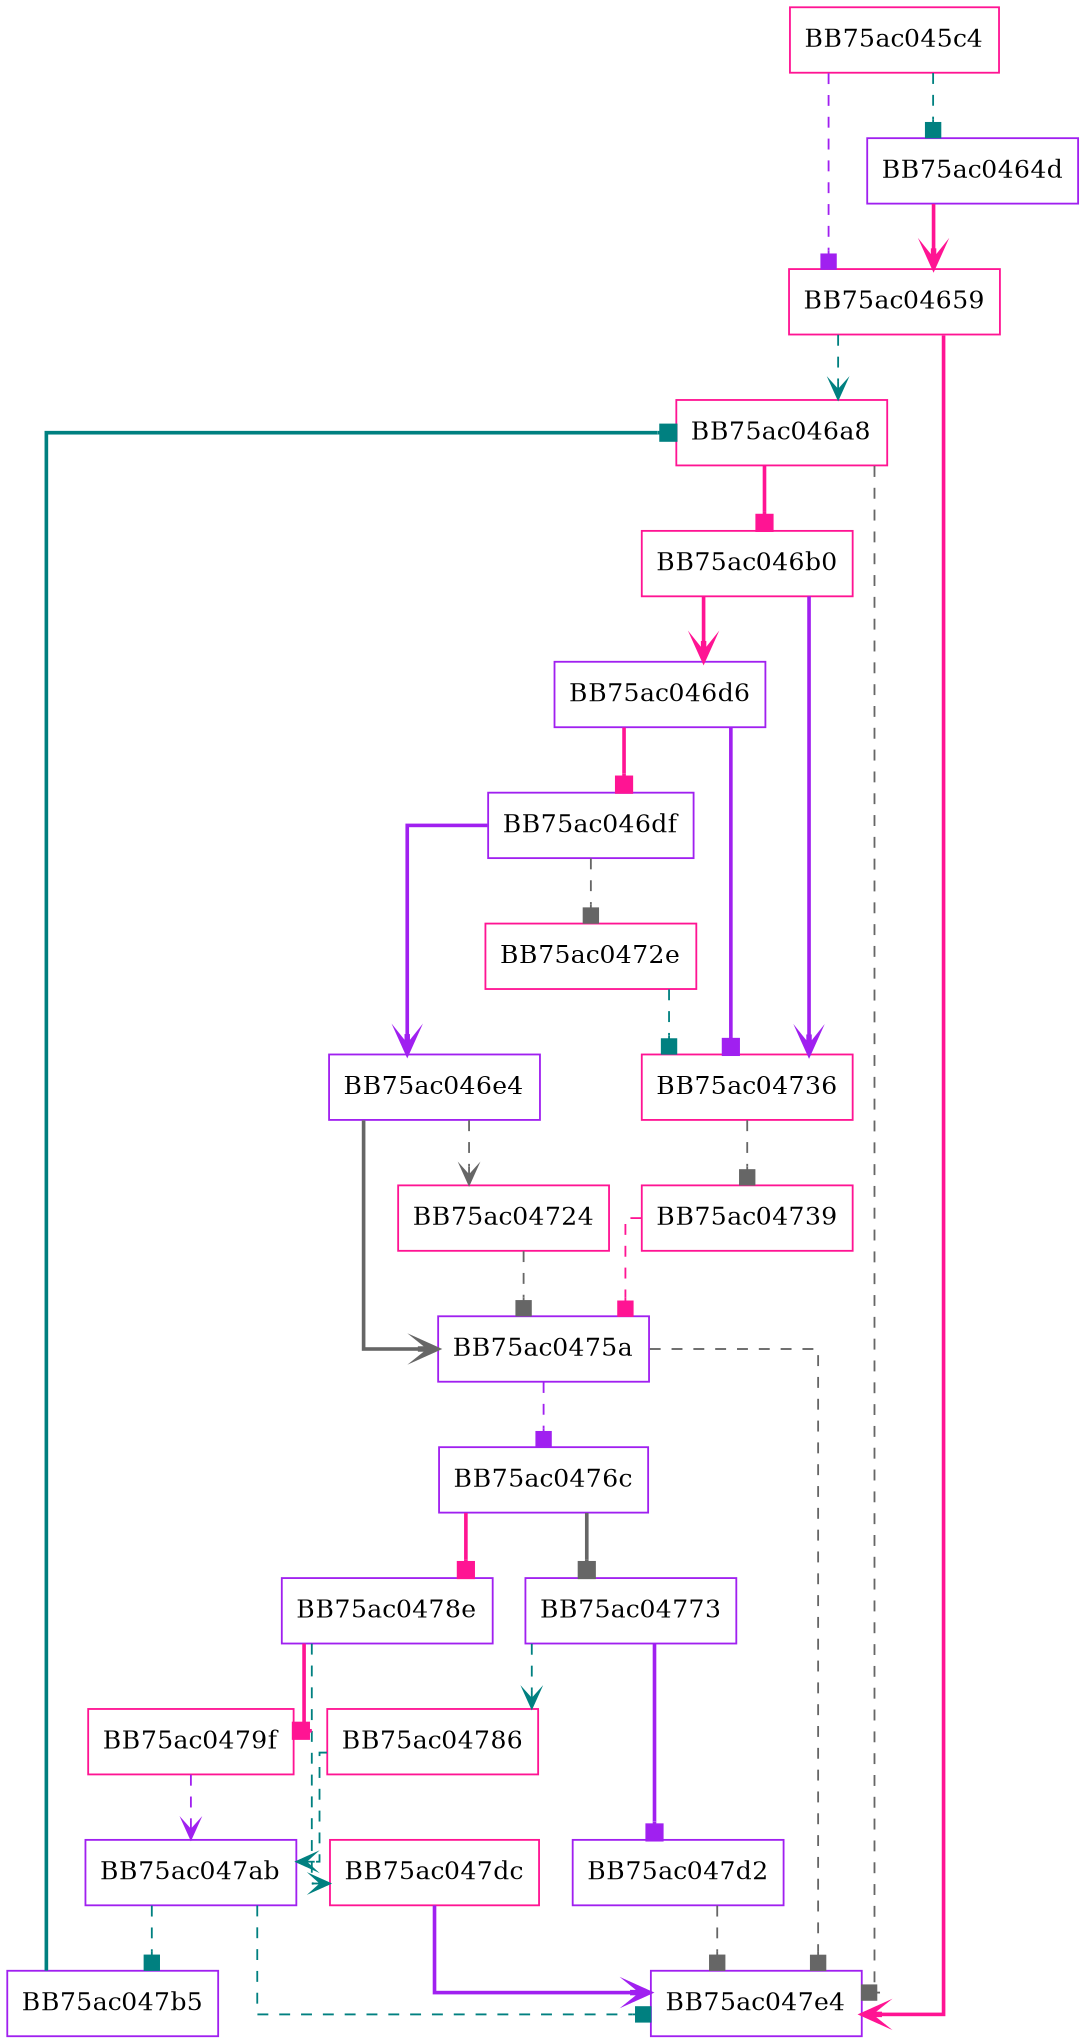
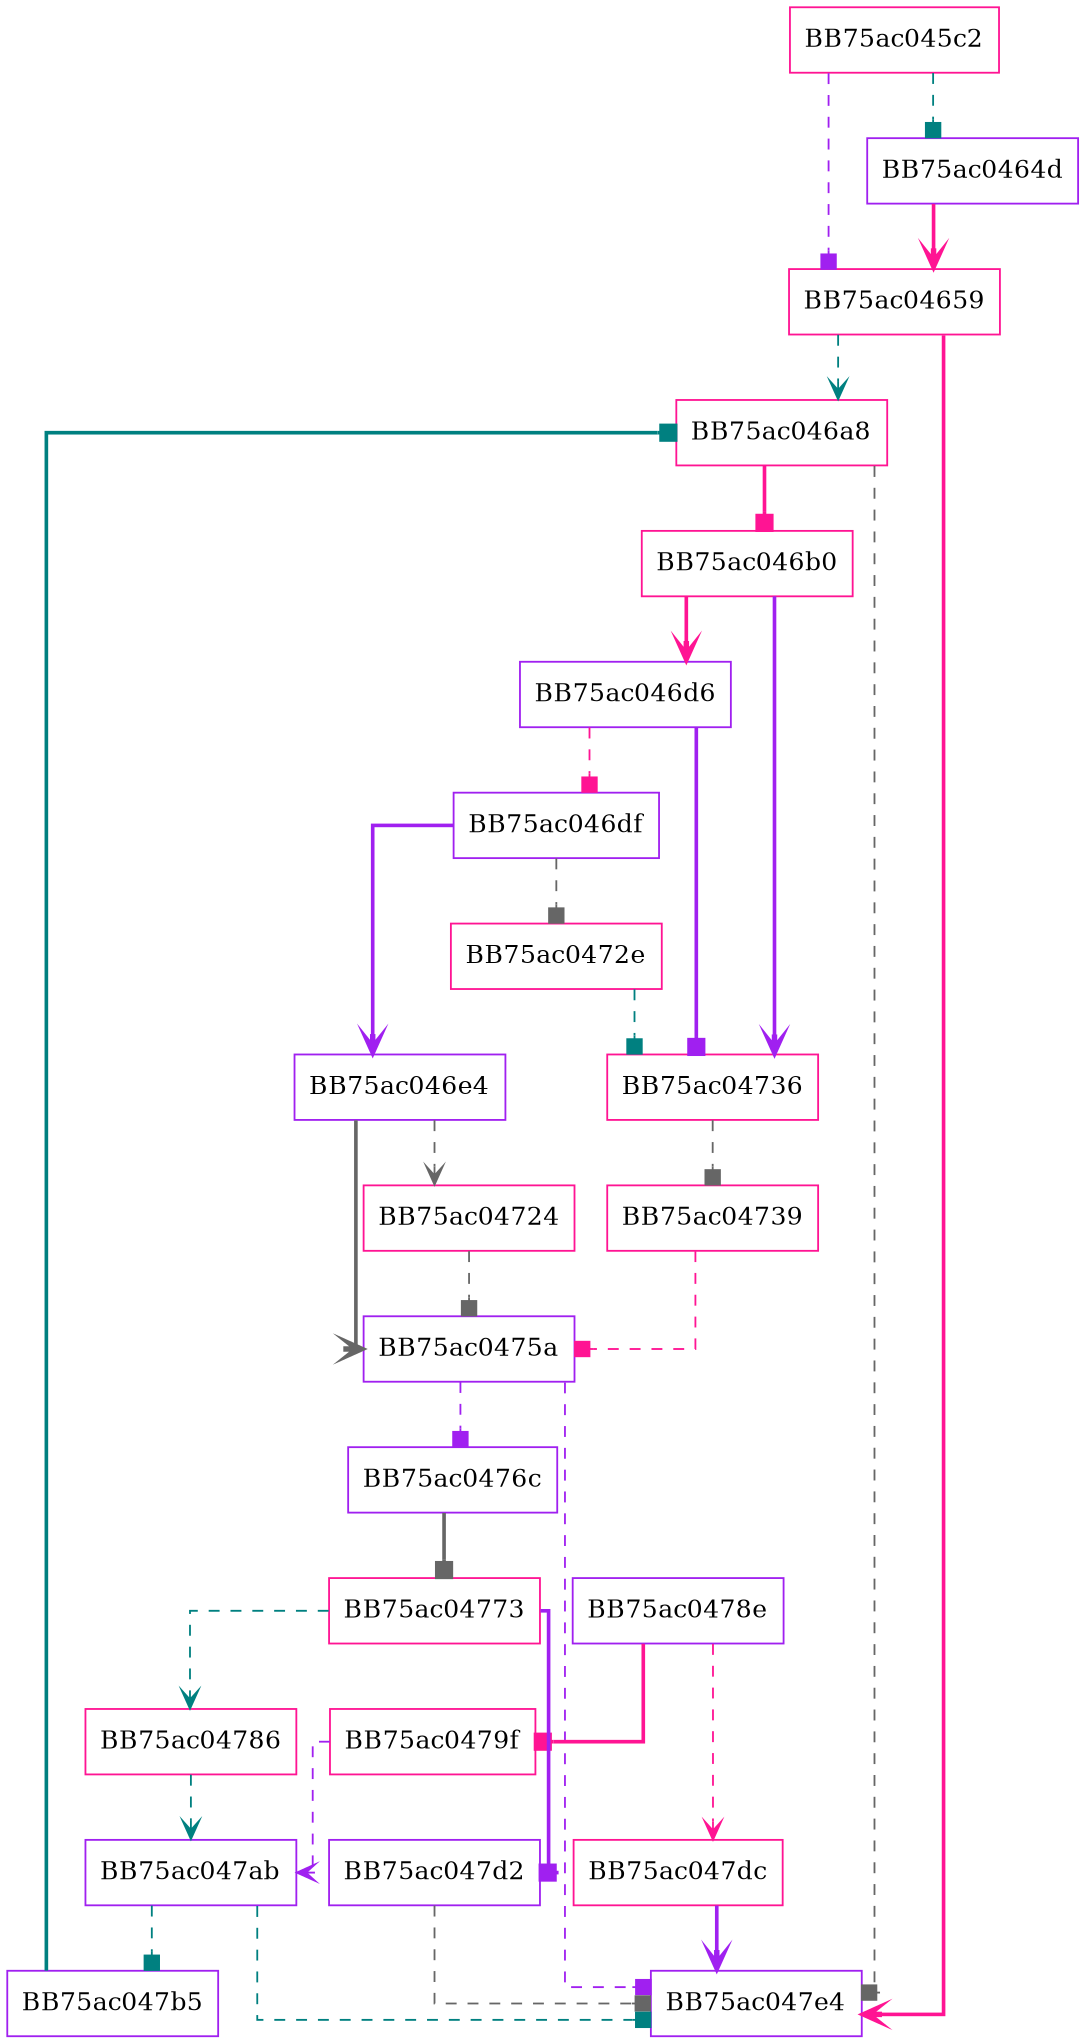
node "BB75ac045c4": label "BB75ac045c4" -> "BB75ac045c2"
edge "BB75ac046d6" -> "BB75ac046df": style bold -> dashed
edge "BB75ac0476c" -> "BB75ac0478e": removed
edge "BB75ac0475a" -> "BB75ac047e4": color gray40 -> purple
node "BB75ac04773": color purple -> deeppink
edge "BB75ac0478e" -> "BB75ac047dc": color teal -> deeppink
